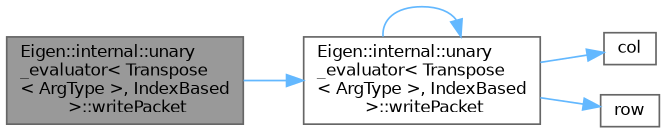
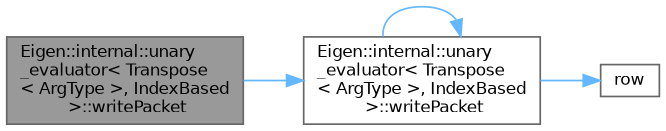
node "col": removed
